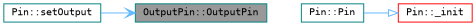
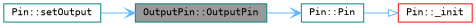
edge "OutputPin::OutputPin" -> "Pin::Pin": added
